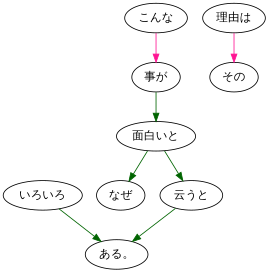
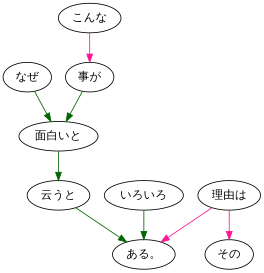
edge "面白いと" -> "なぜ": reversed
edge "理由は" -> "ある。": added
